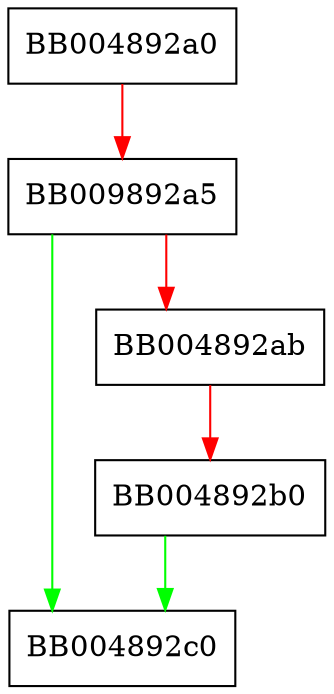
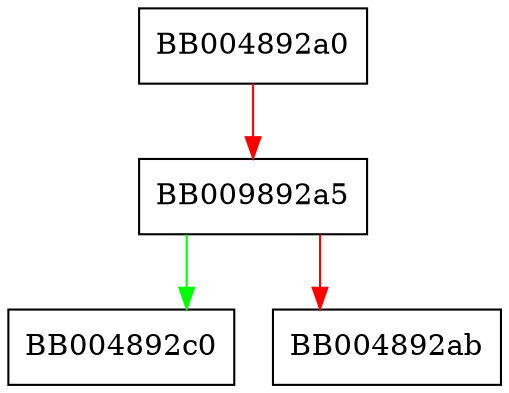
node "BB004892b0": removed
